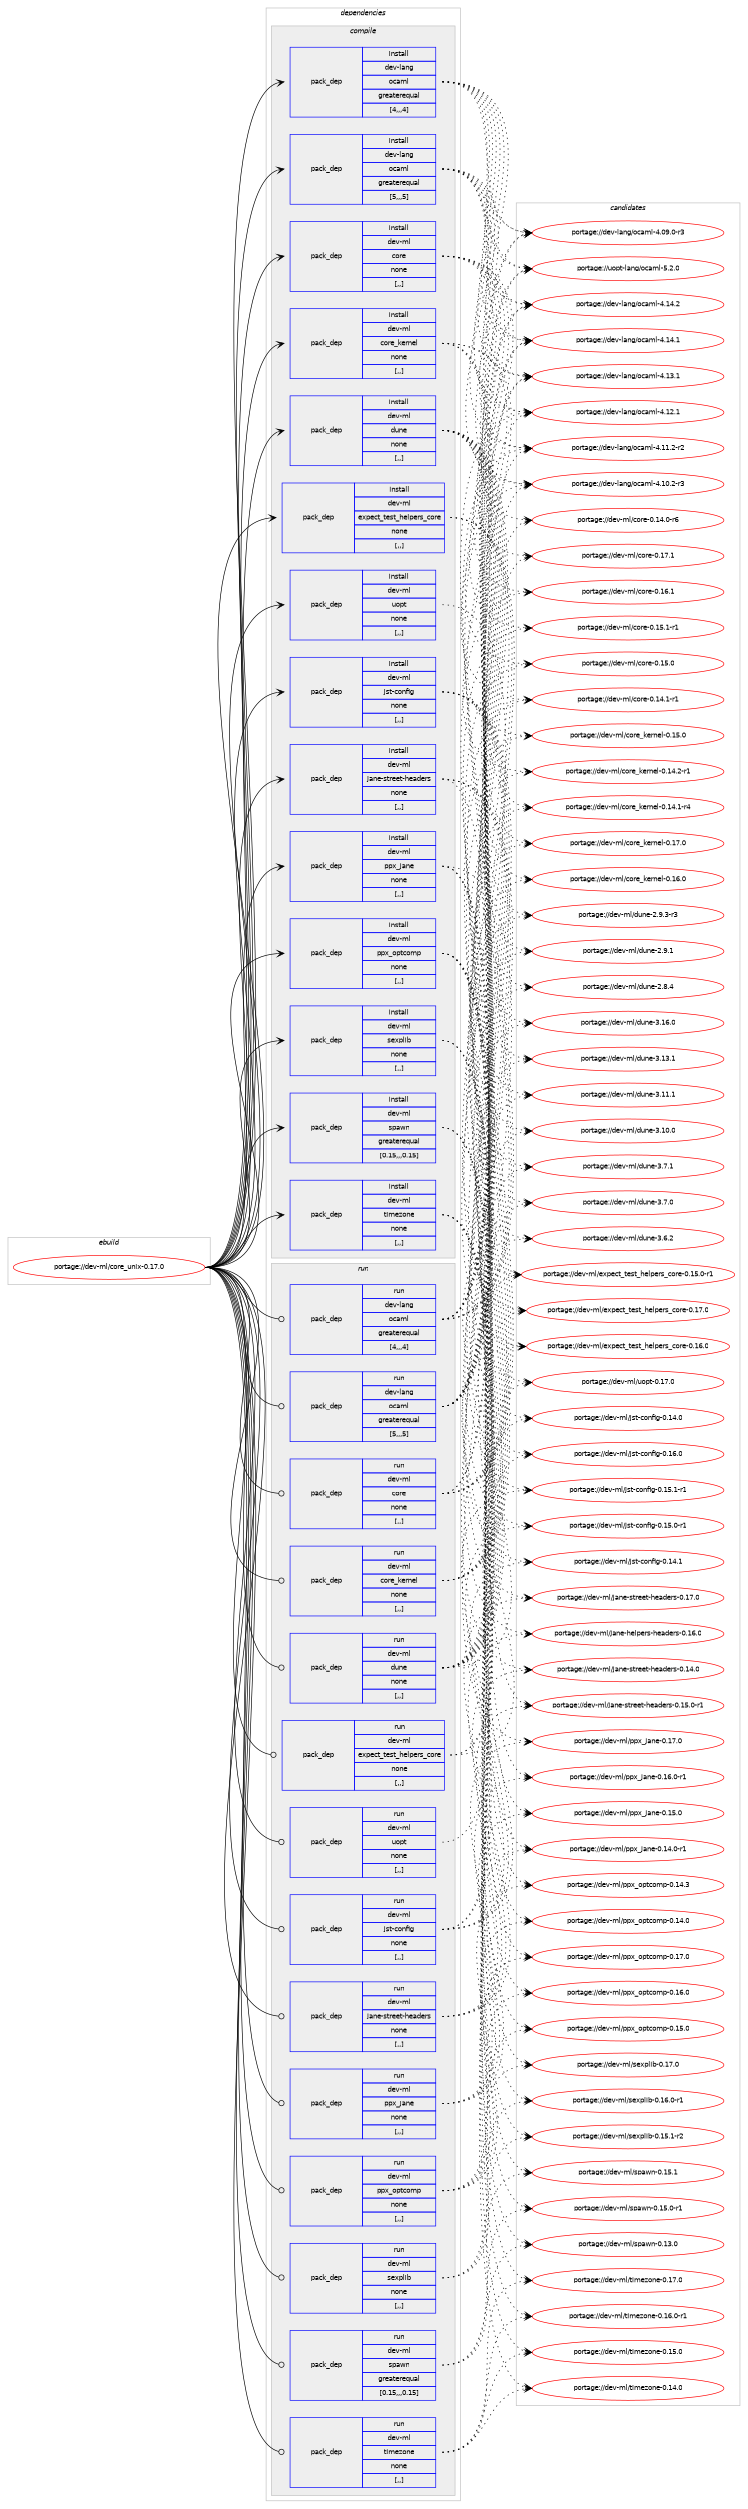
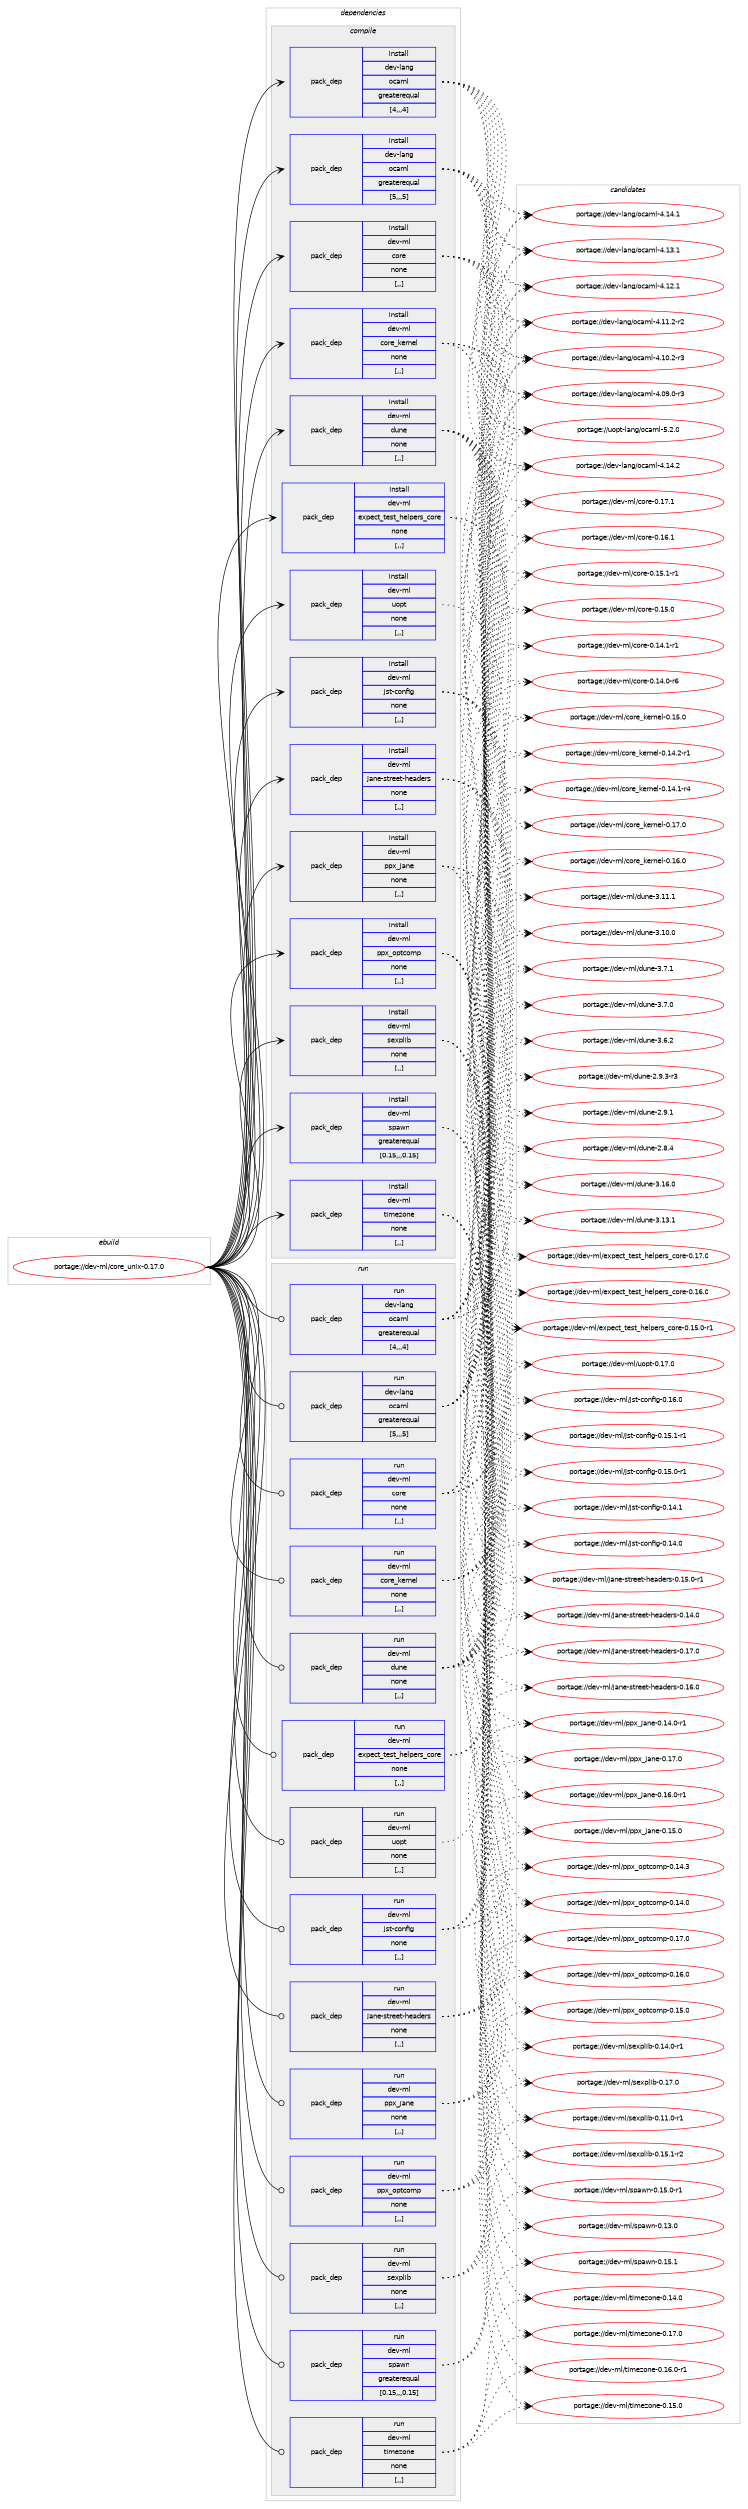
node "portage://dev-ml/jane-helpers-headers-0.16.0": label "portage://dev-ml/jane-helpers-headers-0.16.0" -> "portage://dev-ml/jane-street-headers-0.16.0"
node "portage://dev-ml/sexplib-0.14.0-r1": added
node "portage://dev-ml/sexplib-0.16.0-r1": label "portage://dev-ml/sexplib-0.16.0-r1" -> "portage://dev-ml/sexplib-0.11.0-r1"
